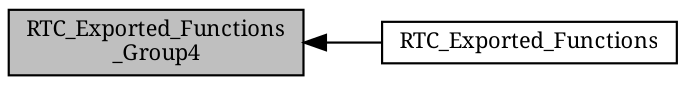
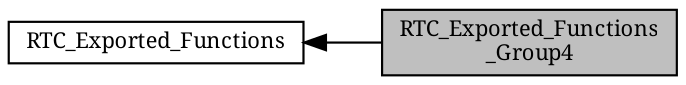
edge "RTC_Exported_Functions" -> "RTC_Exported_Functions _Group4": reversed
